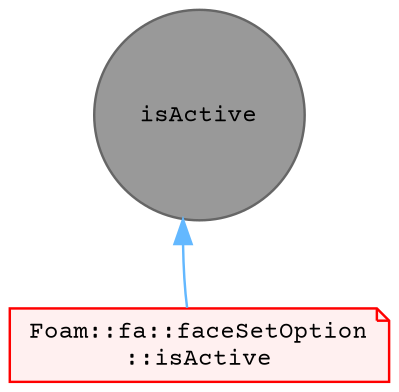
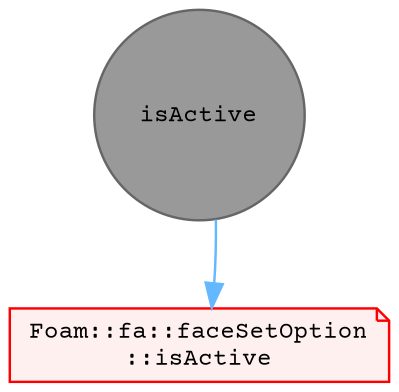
edge "Foam::fa::faceSetOption ::isActive" -> "isActive": reversed
